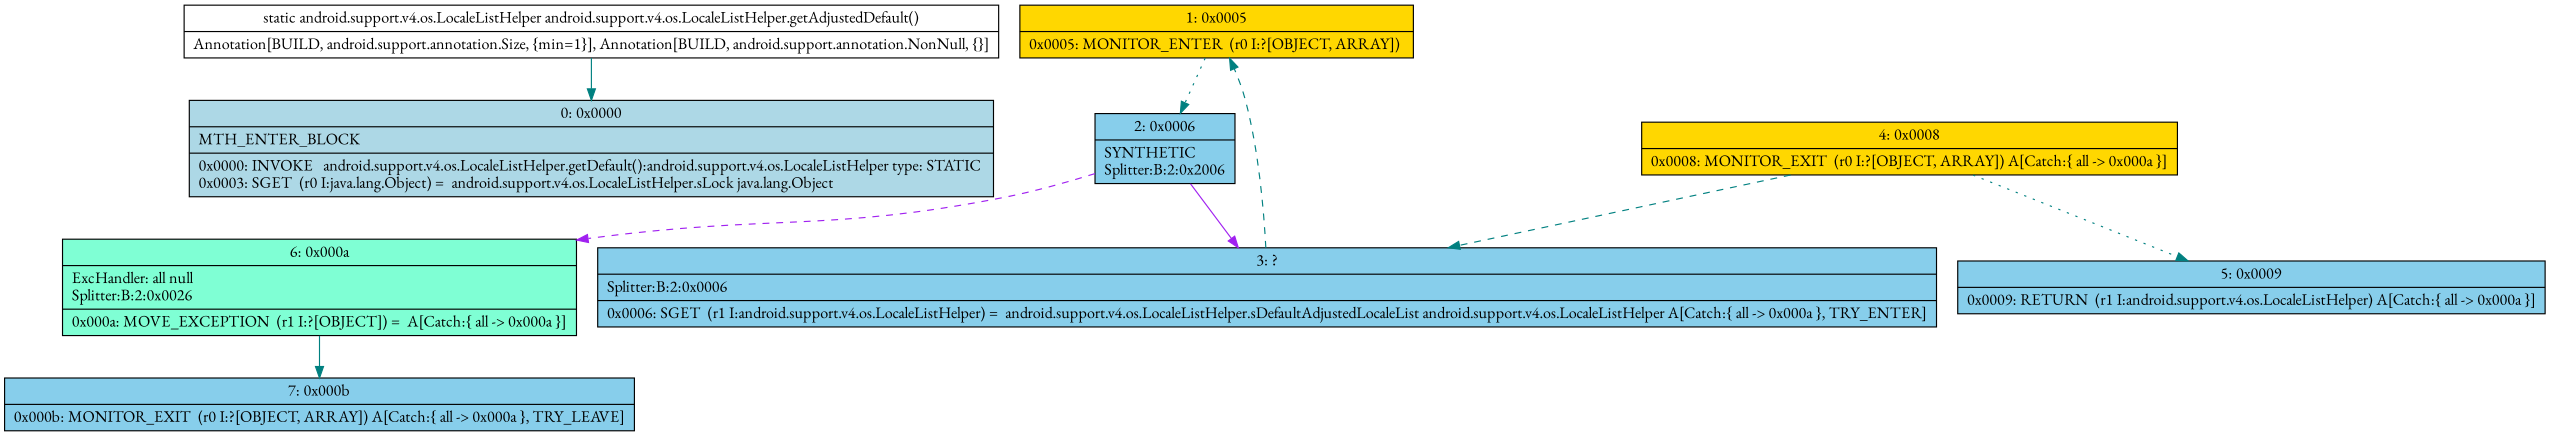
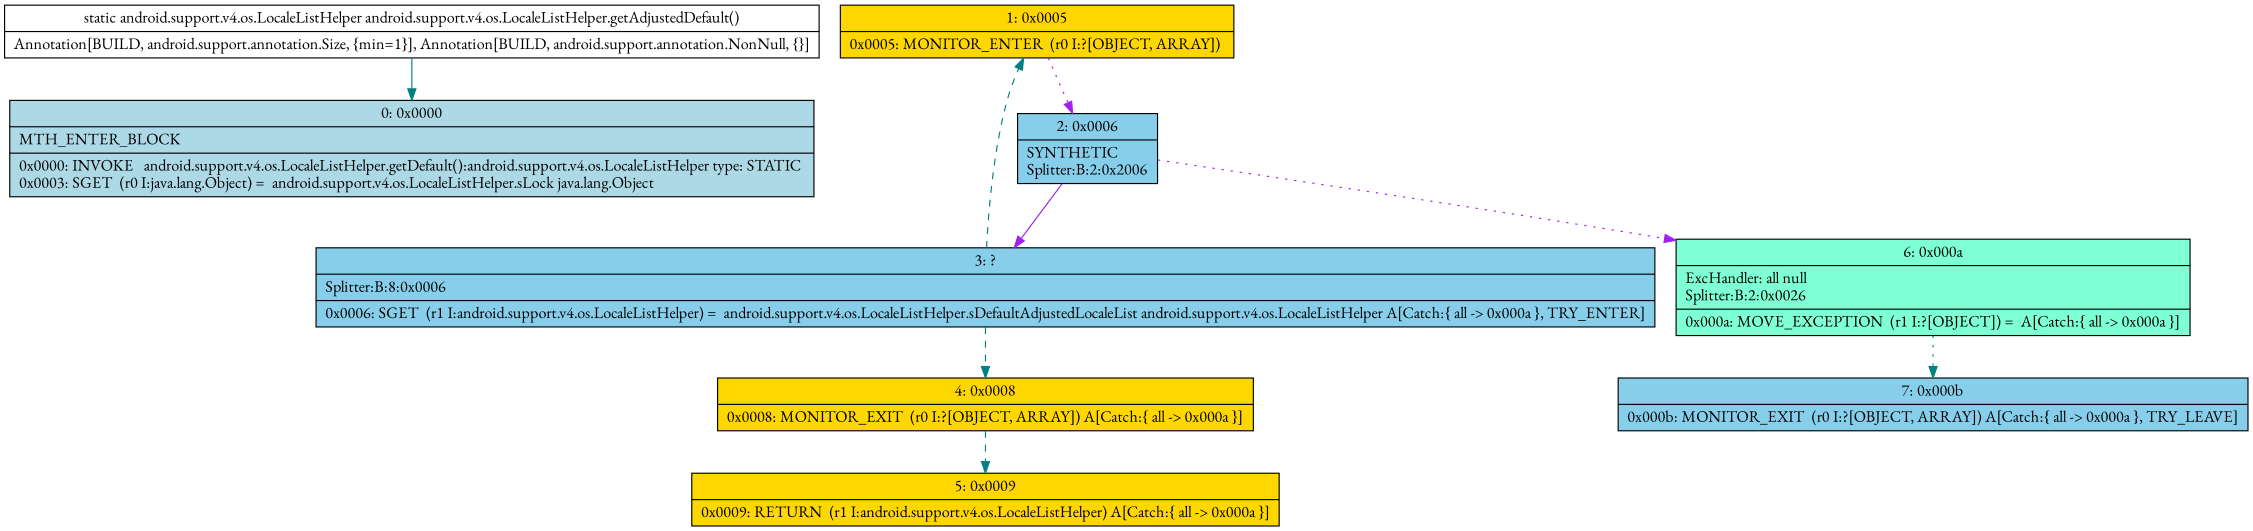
edge "1: 0x0005" -> "2: 0x0006": color teal -> purple
edge "4: 0x0008" -> "3: ?": reversed
edge "4: 0x0008" -> "5: 0x0009": style dotted -> dashed
edge "2: 0x0006" -> "6: 0x000a": style dashed -> dotted
node "3: ?": text "Splitter:B:2:0x0006" -> "Splitter:B:8:0x0006"
node "5: 0x0009": fillcolor skyblue -> gold
edge "6: 0x000a" -> "7: 0x000b": style solid -> dotted
